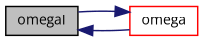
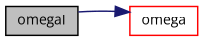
edge "omega" -> "omegaI": removed
